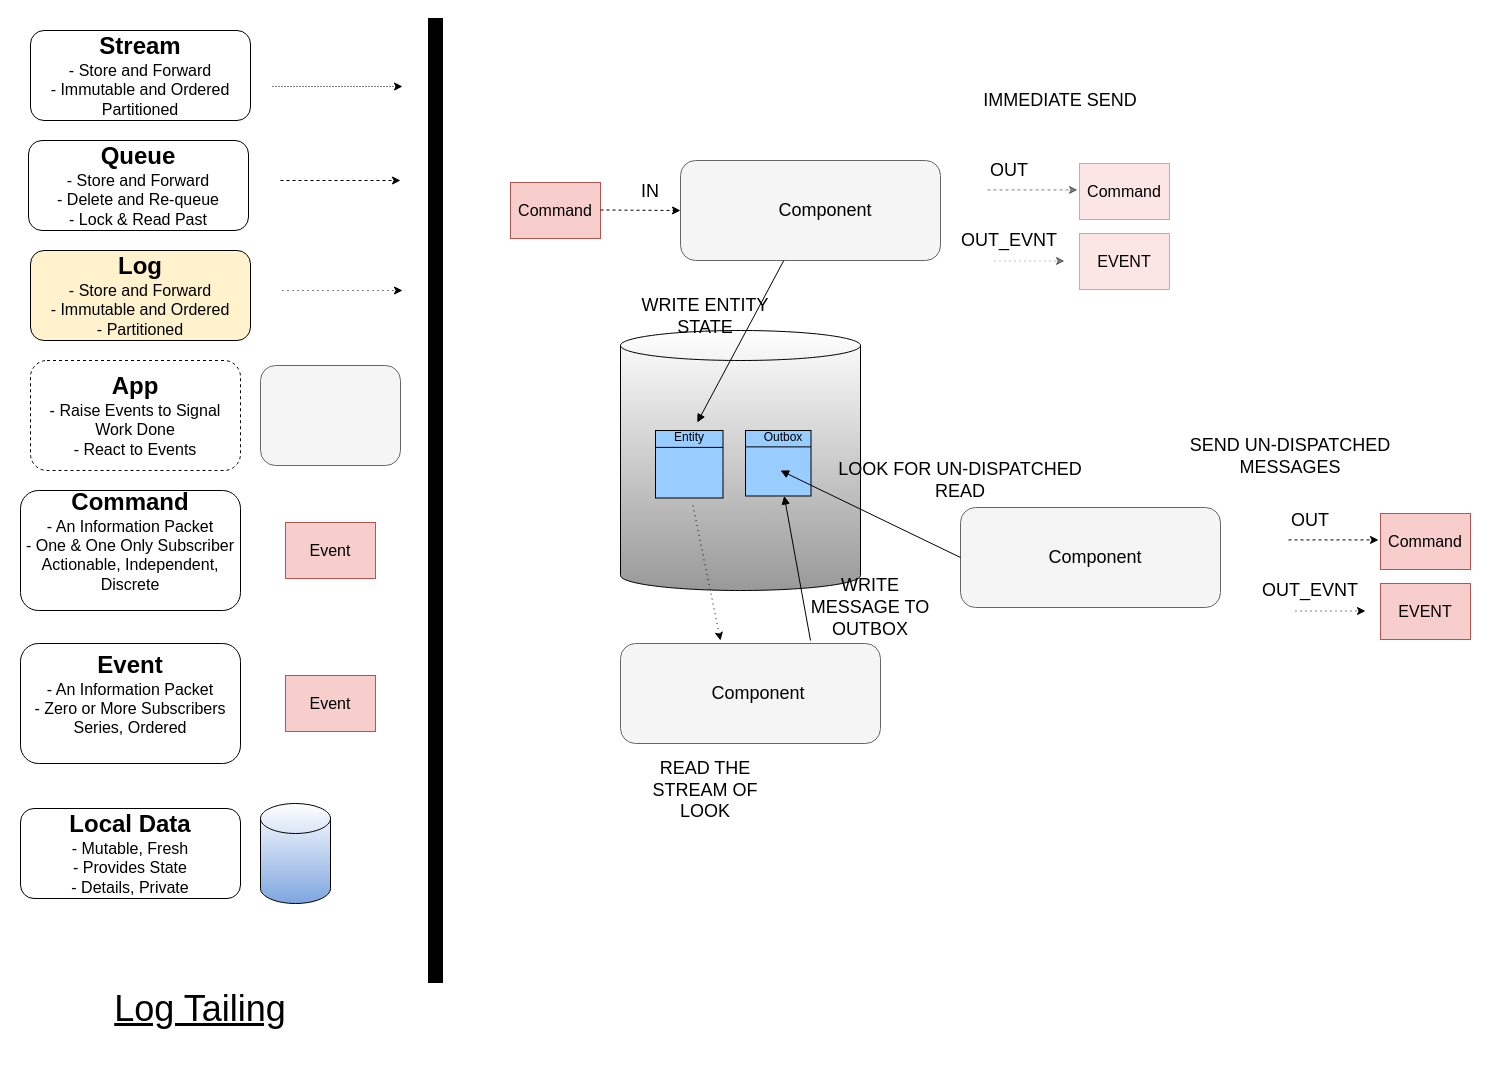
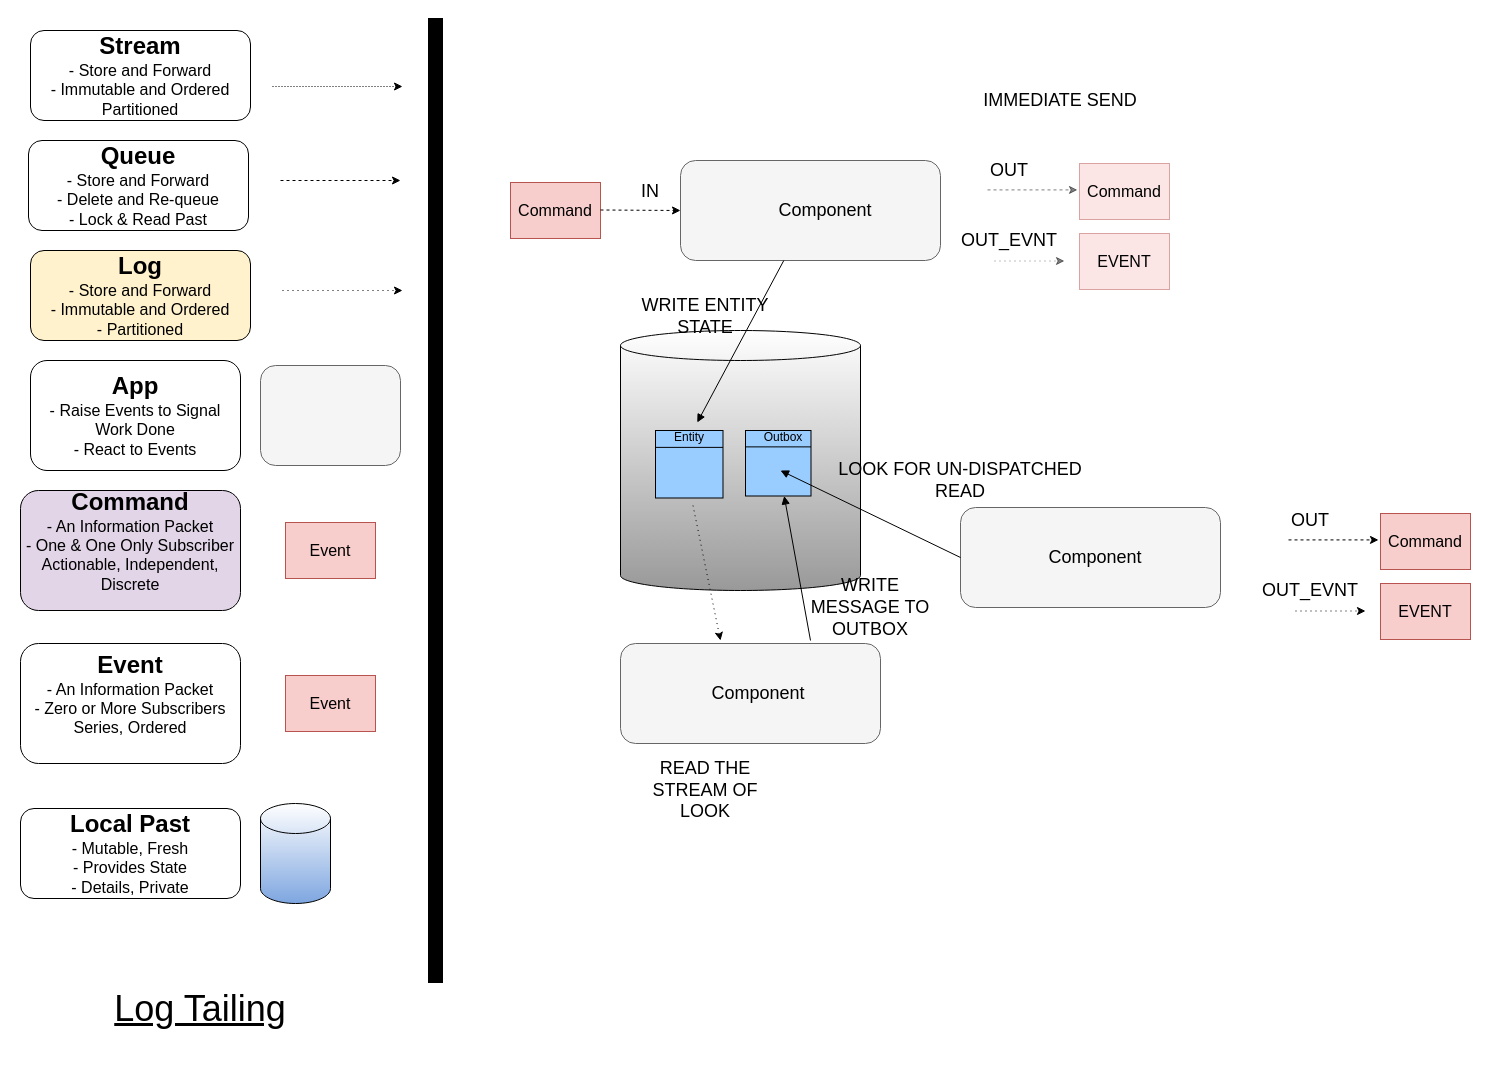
node "App - Raise Events to Signal Work Done - React to Events": style dashed -> solid
node "SEND UN-DISPATCHED MESSAGES": removed
node "Command - An Information Packet - One & One Only Subscriber Actionable, Independent, Discrete": fillcolor #ffffff -> #e1d5e7
node "Local Data - Mutable, Fresh - Provides State - Details, Private": label "Local Data - Mutable, Fresh - Provides State - Details, Private" -> "Local Past - Mutable, Fresh - Provides State - Details, Private"
